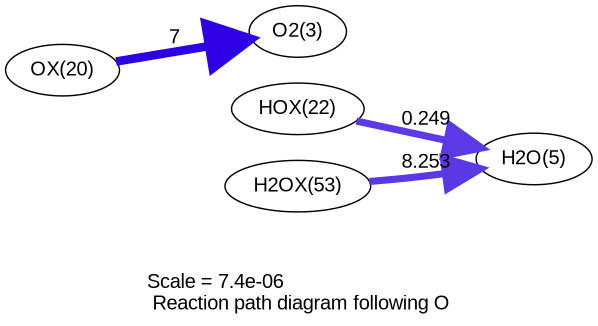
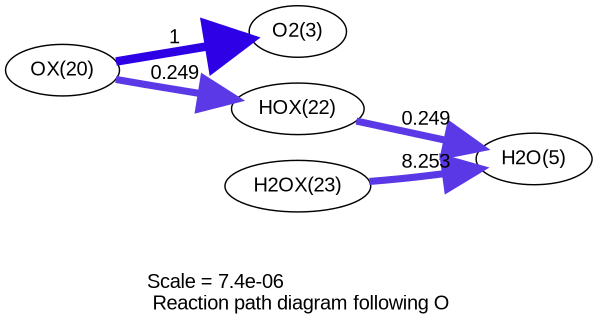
edge "OX(20)" -> "O2(3)": label " 7" -> " 1"
edge "OX(20)" -> "HOX(22)": added, label "0.249"
node "H2OX(53)": label "H2OX(53)" -> "H2OX(23)"
